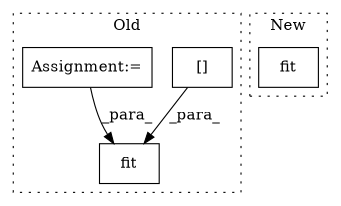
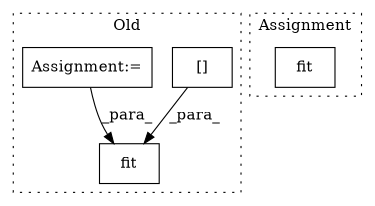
cluster "New": label "New" -> "Assignment"
